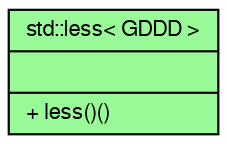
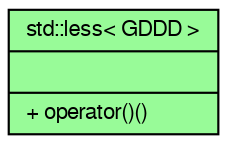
node "std::less< GDDD >": text "+ less()()" -> "+ operator()()"
